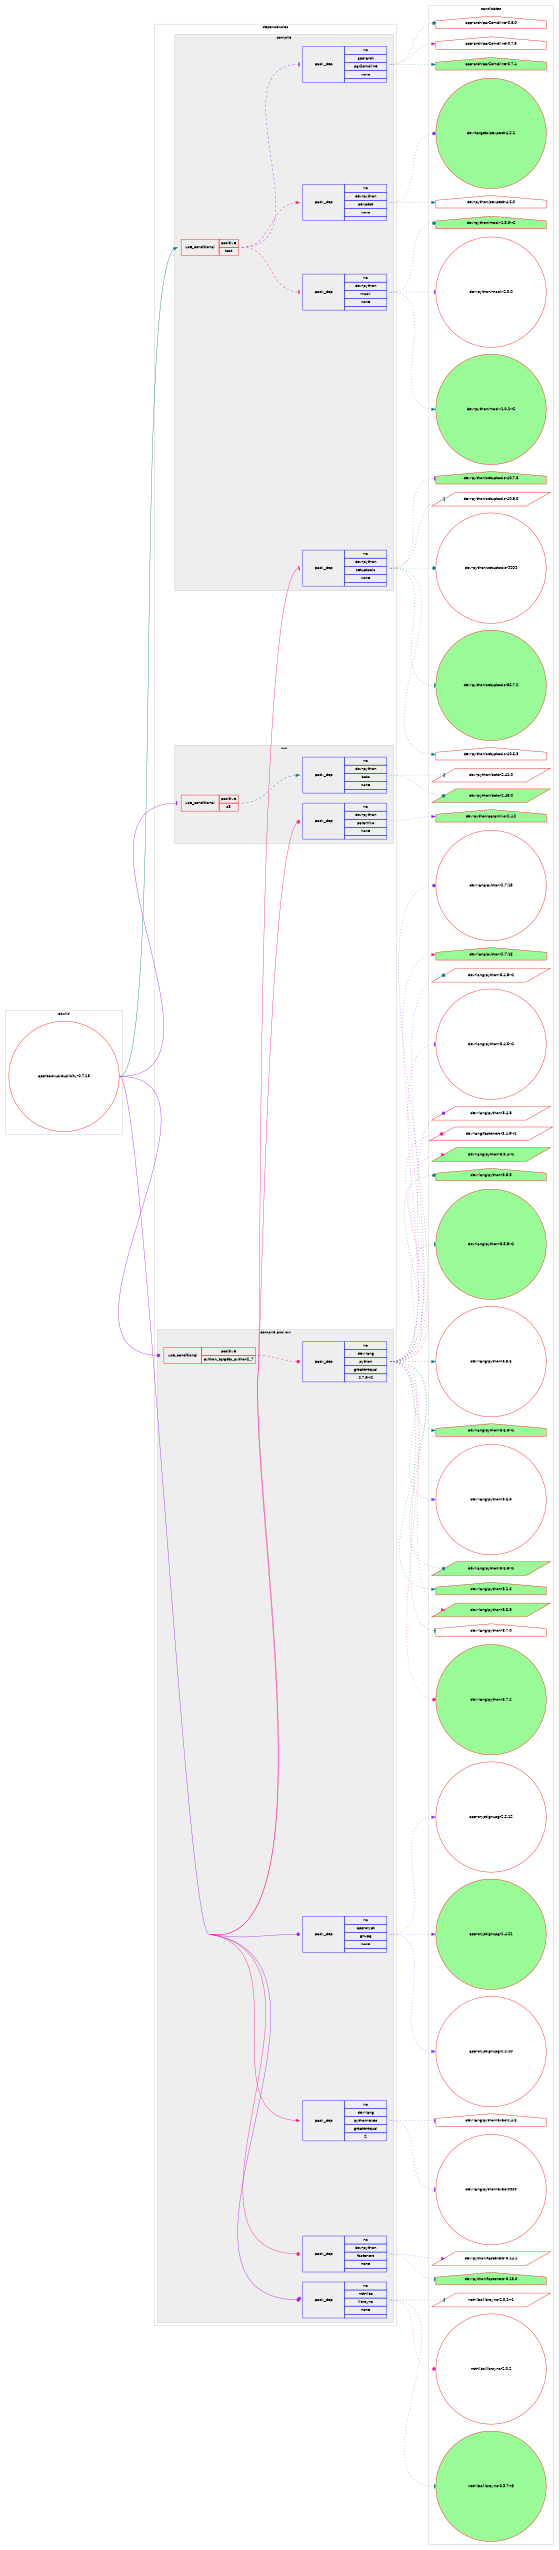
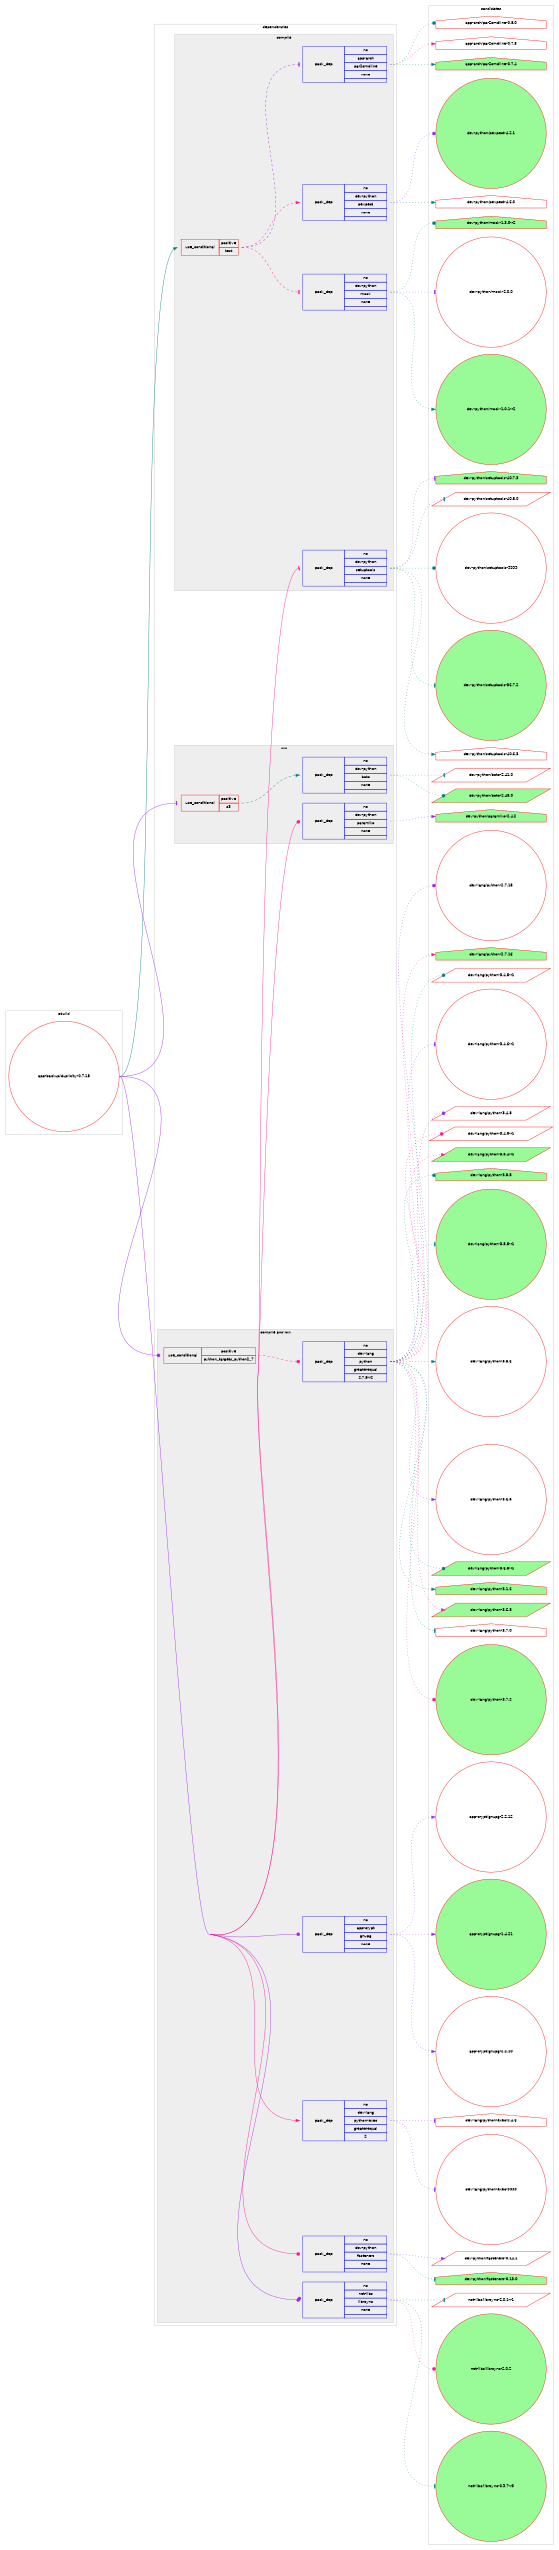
node "dev-targets/pexpect-4.2.1": label "dev-targets/pexpect-4.2.1" -> "dev-python/pexpect-4.2.1"
node "dev-lang/fasteners-3.4.8-r1": label "dev-lang/fasteners-3.4.8-r1" -> "dev-lang/python-3.4.8-r1"
node "dev-lang/python-3.6.3-r1": removed
node "net-libs/librsync-2.0.2": fillcolor white -> palegreen
